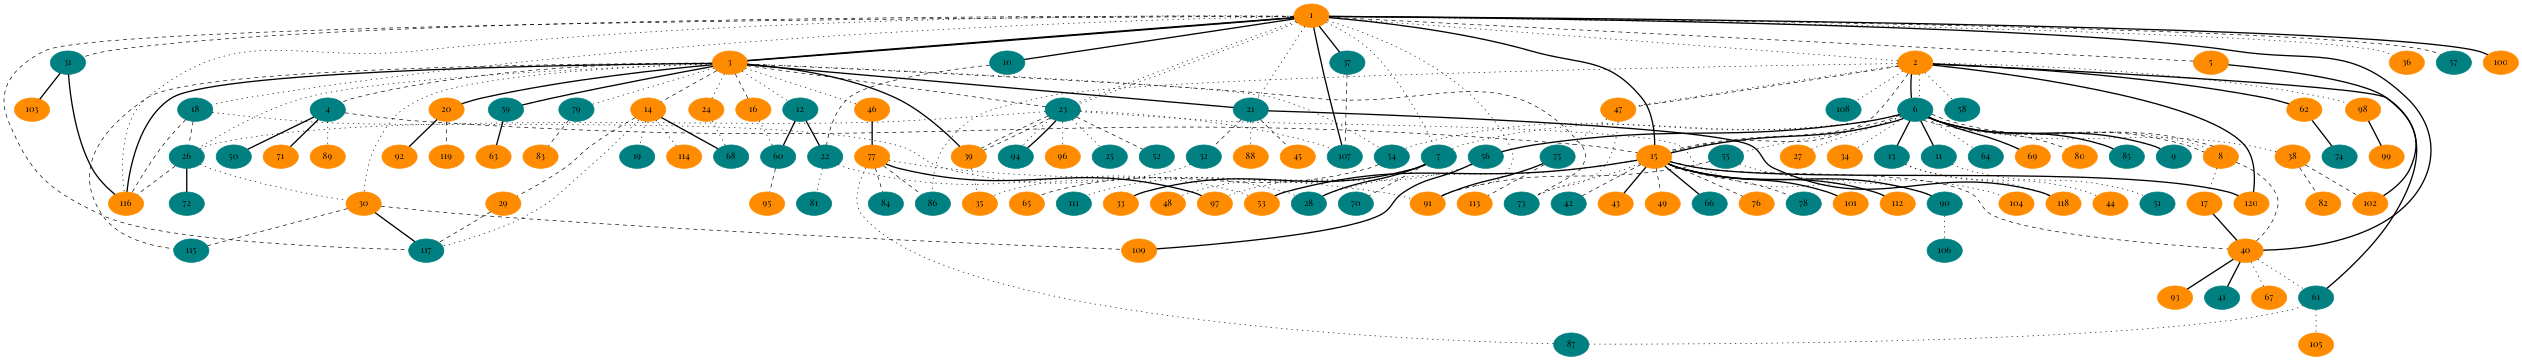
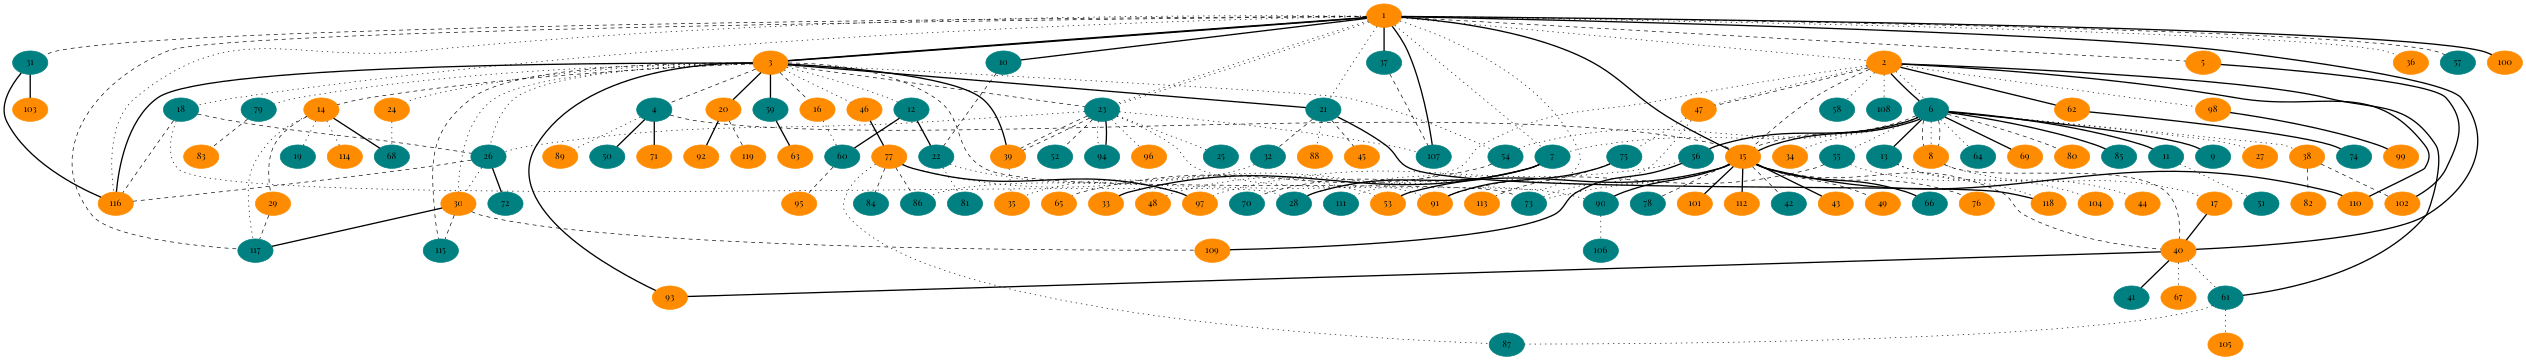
edge "3" -- "93": added
node "120": label "120" -> "110"
